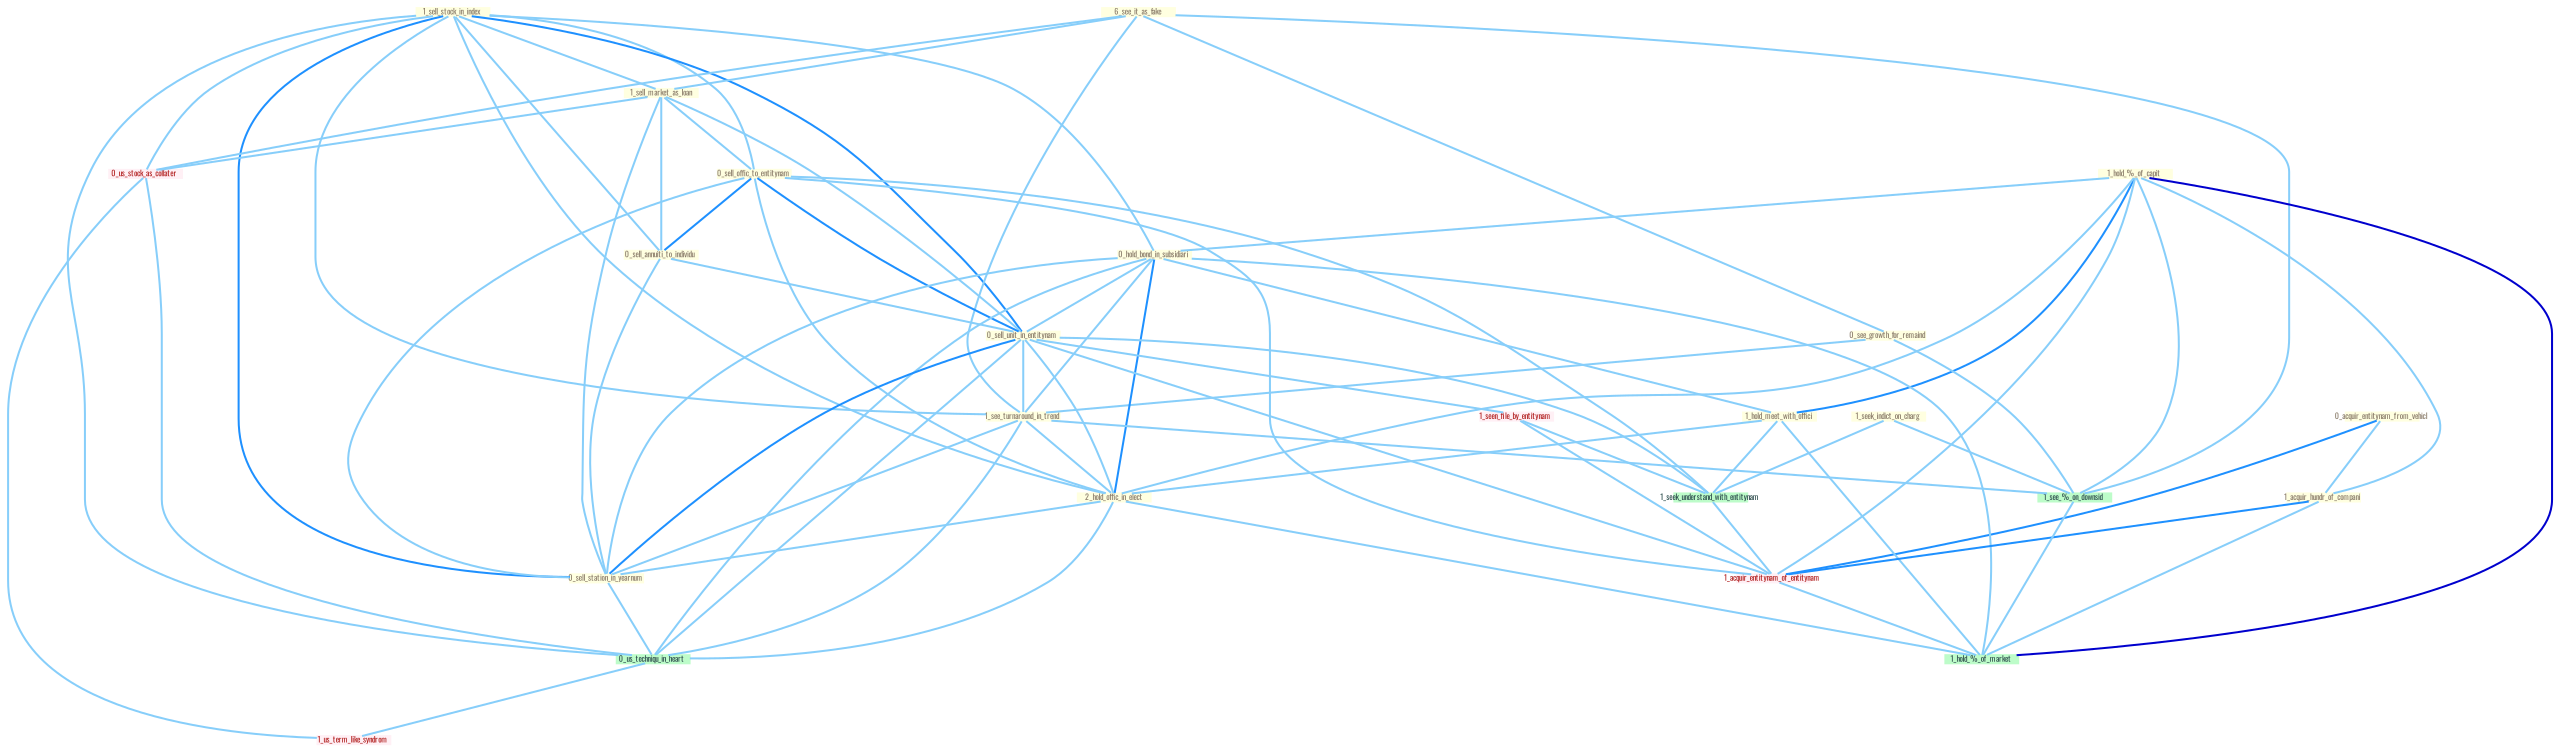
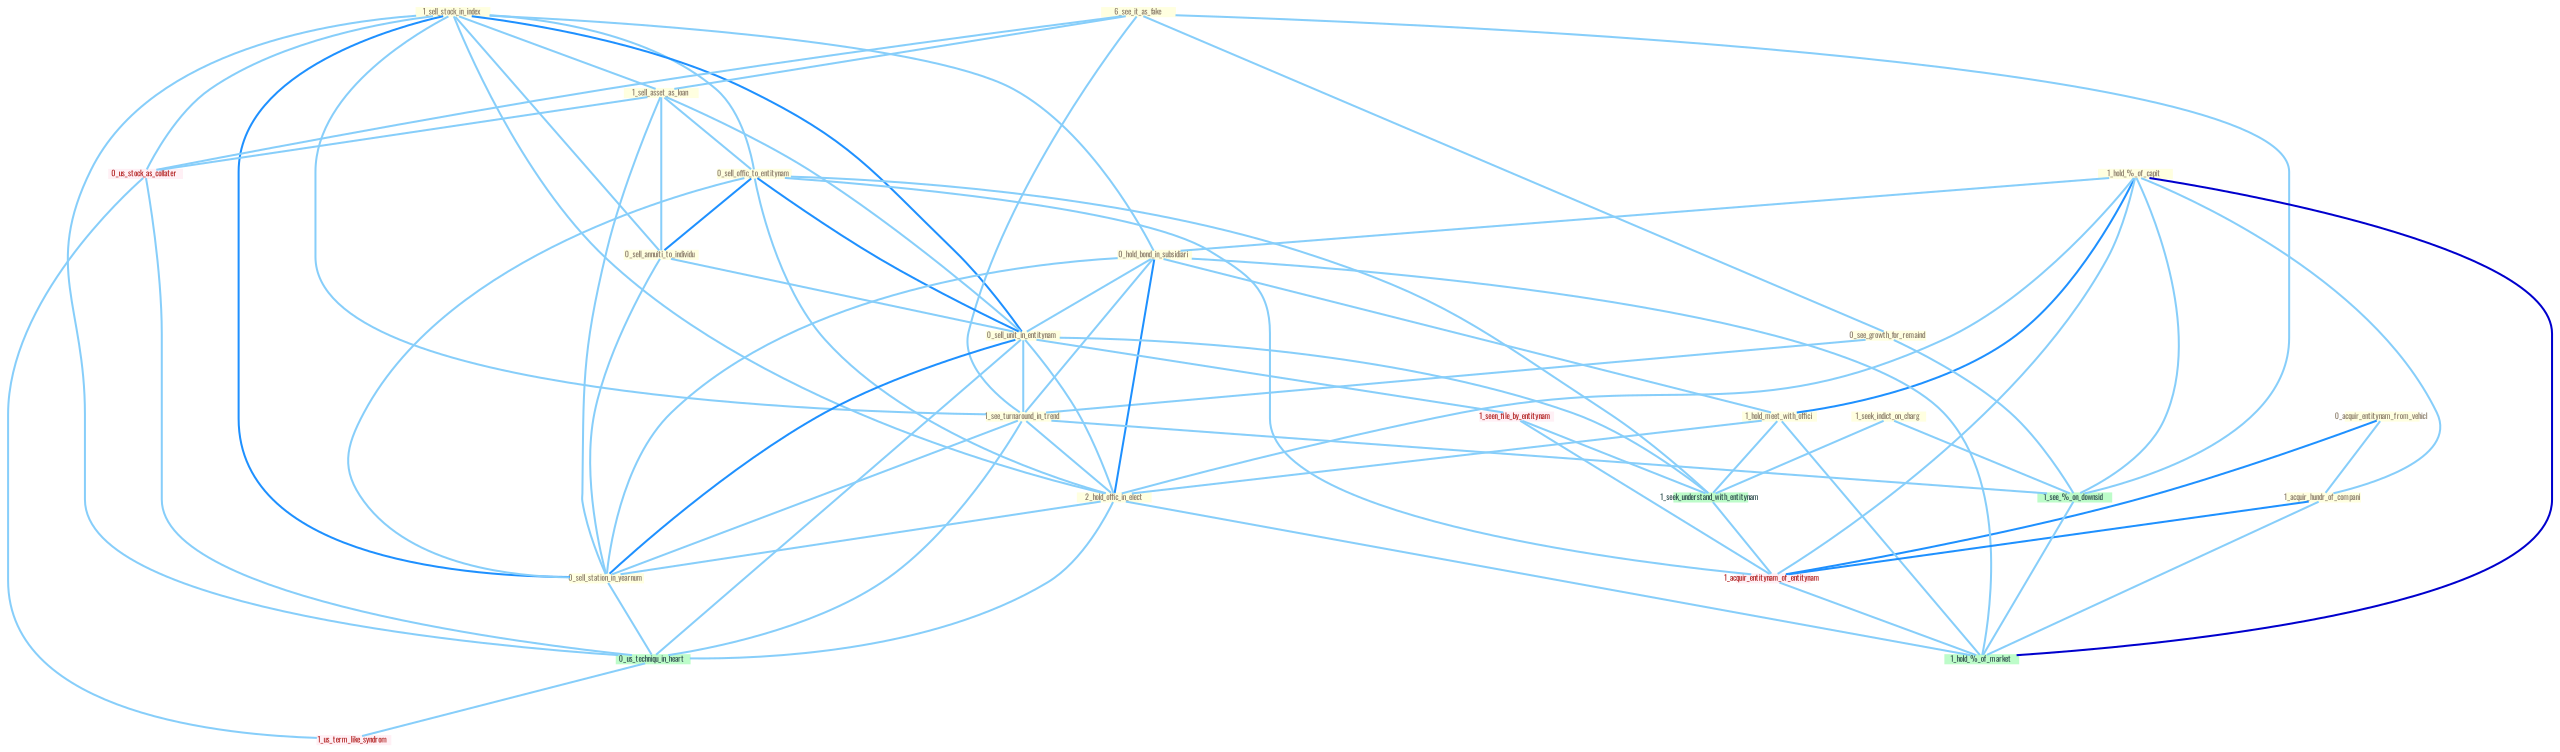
node "1_sell_market_as_loan": label "1_sell_market_as_loan" -> "1_sell_asset_as_loan"
edge "0_hold_bond_in_subsidiari" -- "0_us_techniqu_in_heart": removed
edge "0_sell_unit_in_entitynam" -- "1_acquir_entitynam_of_entitynam": removed
